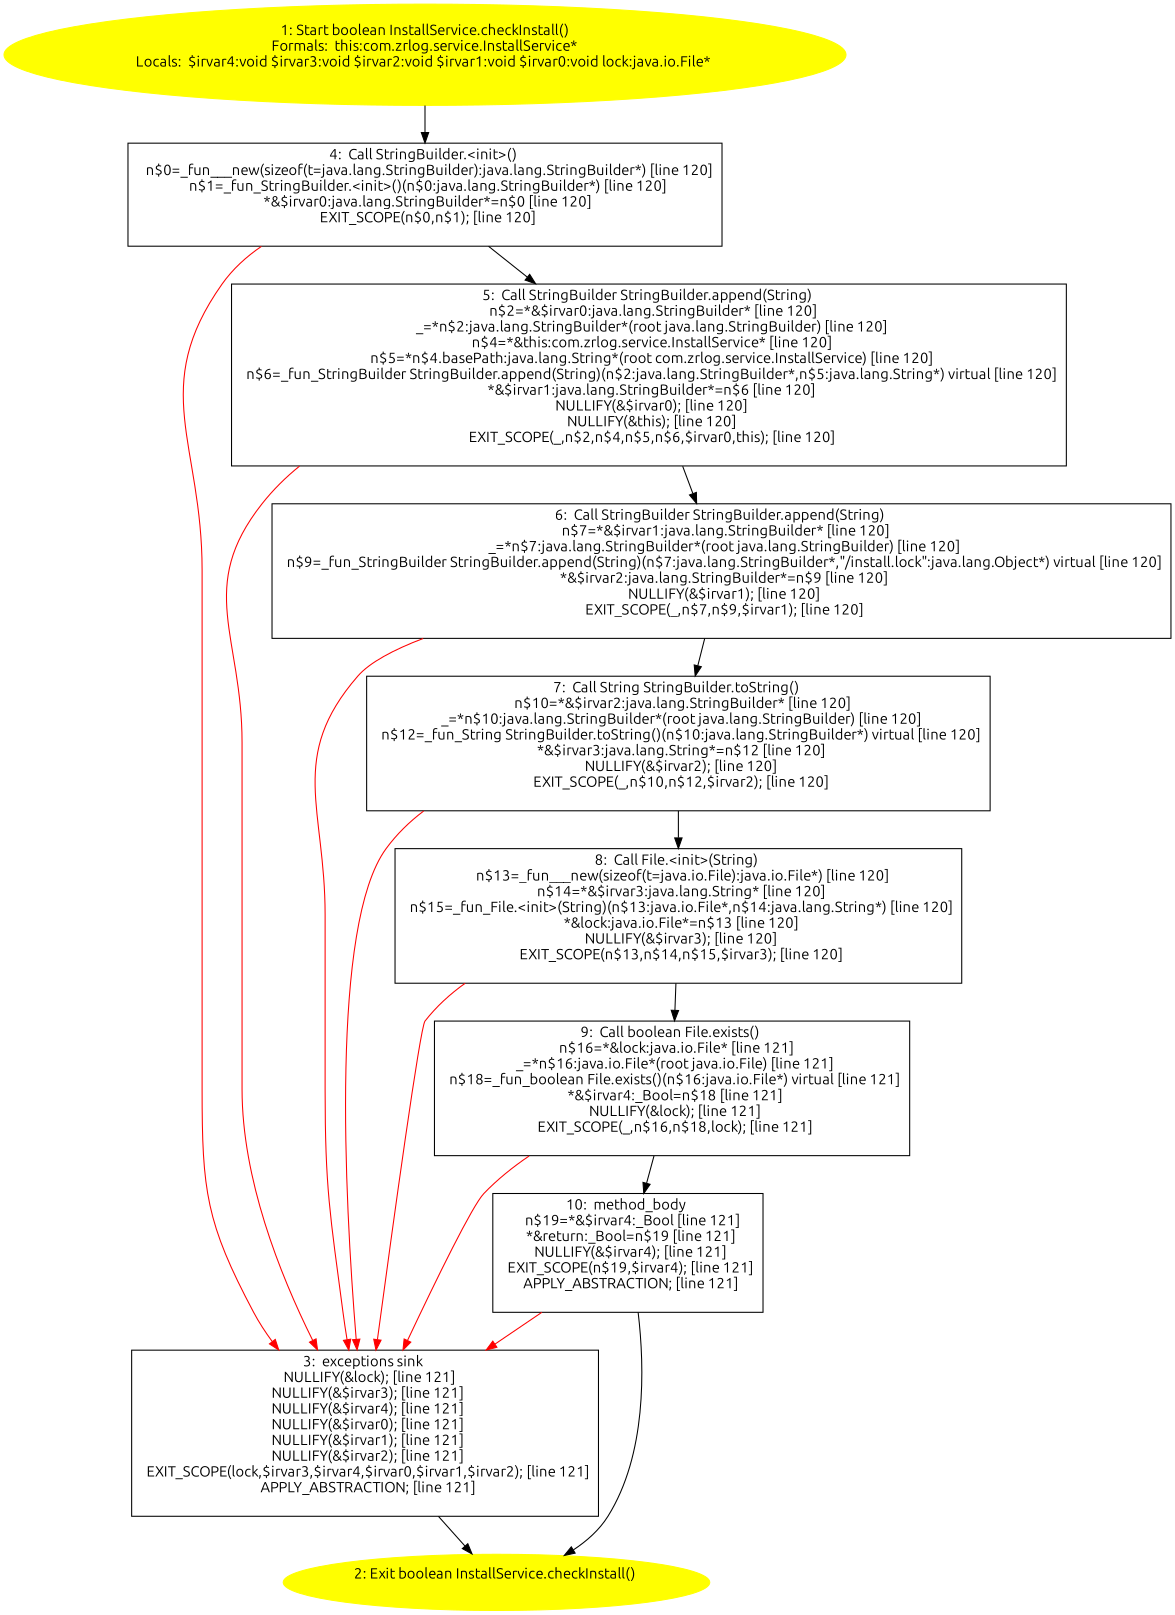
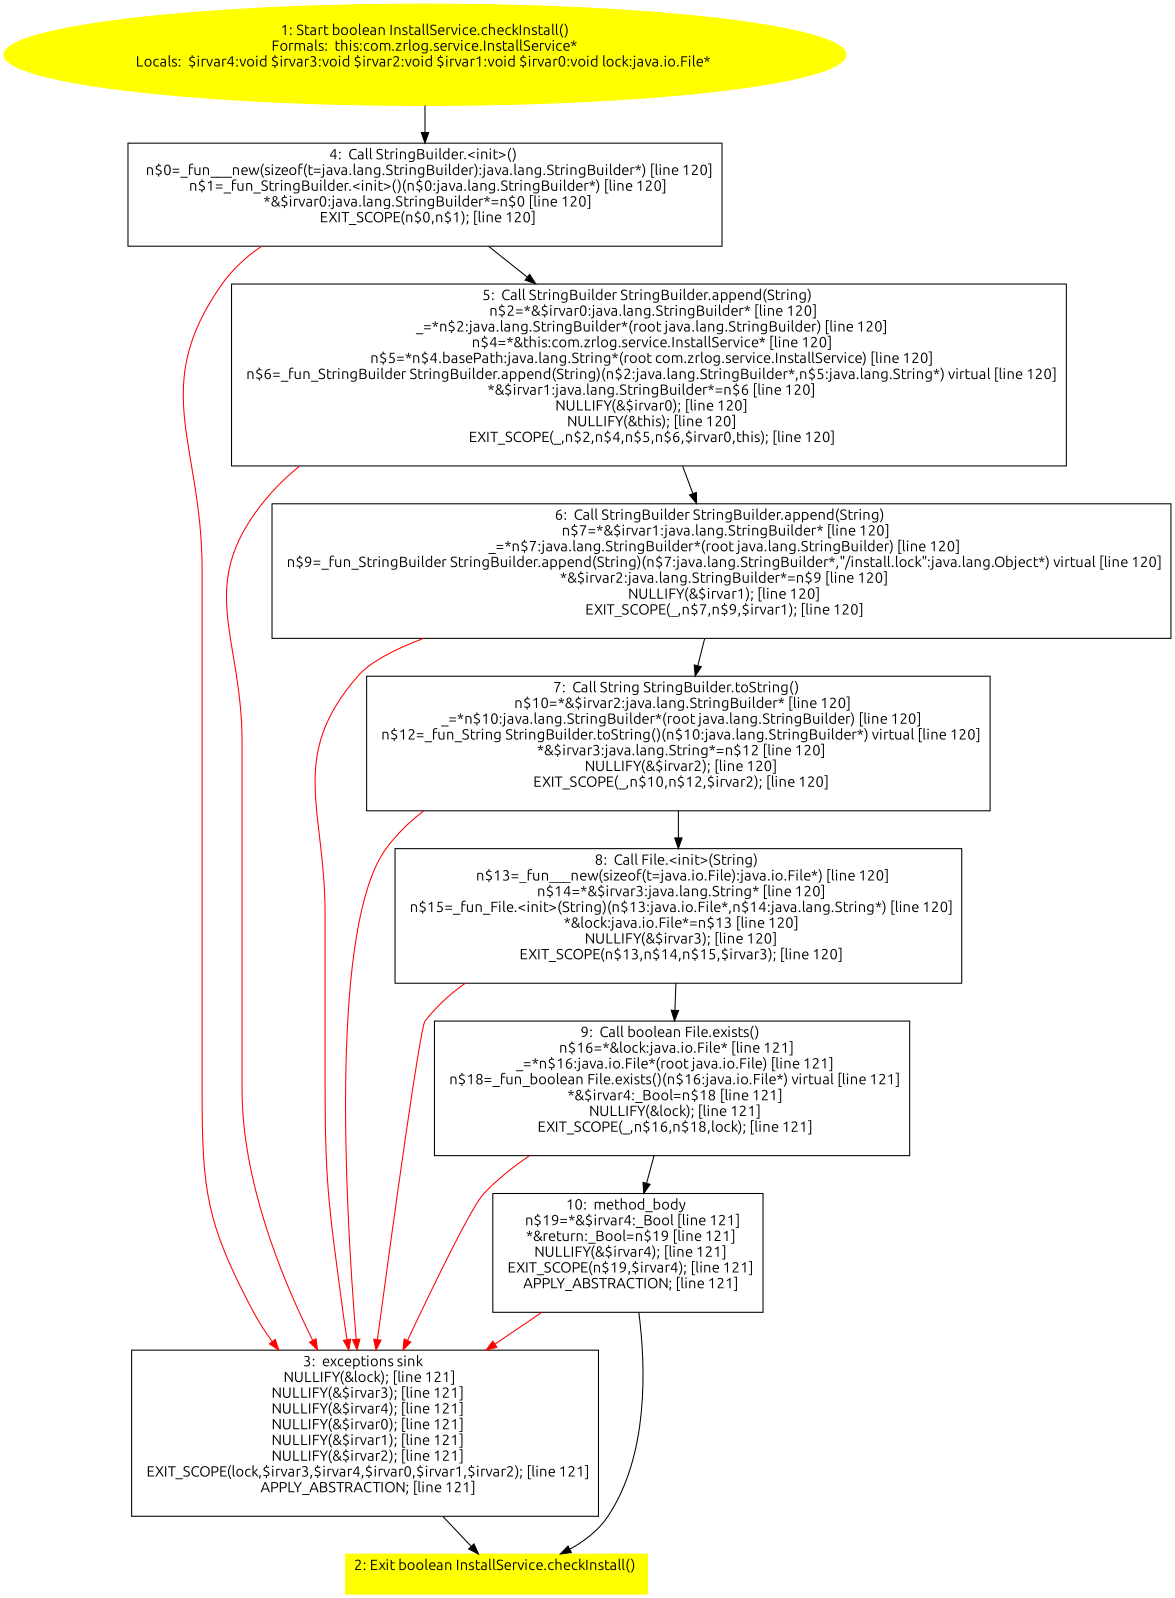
node "2: Exit boolean InstallService.checkInstall()": shape ellipse -> box
